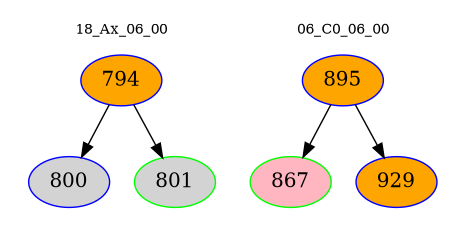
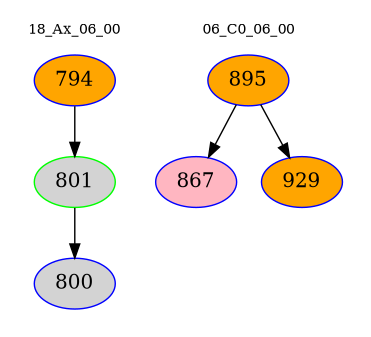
edge "794" -> "800": now "801" -> "800"
node "867": color green -> blue
